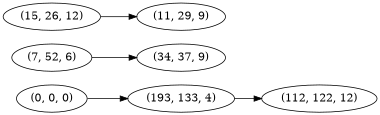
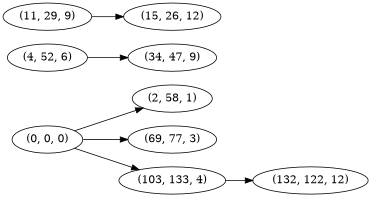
edge "(15, 26, 12)" -> "(11, 29, 9)": reversed
node "(7, 52, 6)": label "(7, 52, 6)" -> "(4, 52, 6)"
node "(34, 37, 9)": label "(34, 37, 9)" -> "(34, 47, 9)"
node "(2, 58, 1)": added
node "(193, 133, 4)": label "(193, 133, 4)" -> "(103, 133, 4)"
node "(112, 122, 12)": label "(112, 122, 12)" -> "(132, 122, 12)"
node "(69, 77, 3)": added
